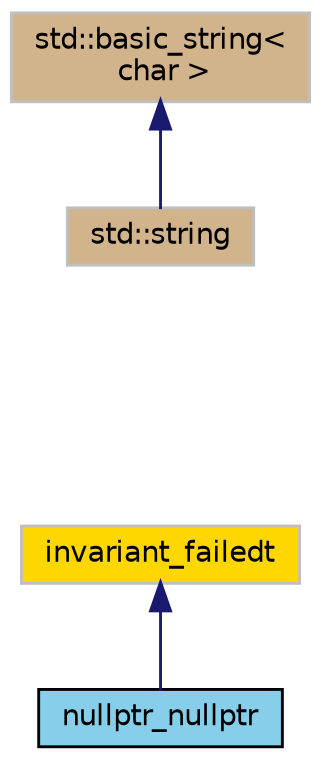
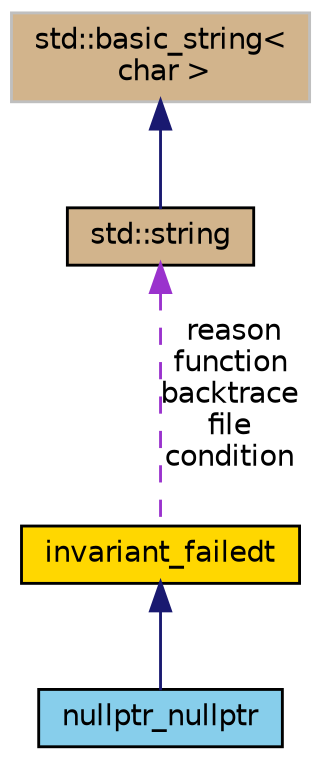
node "std::string": color grey75 -> black
edge "invariant_failedt" -> "std::string": added, label "reason function backtrace file condition"
node "invariant_failedt": color grey75 -> black
